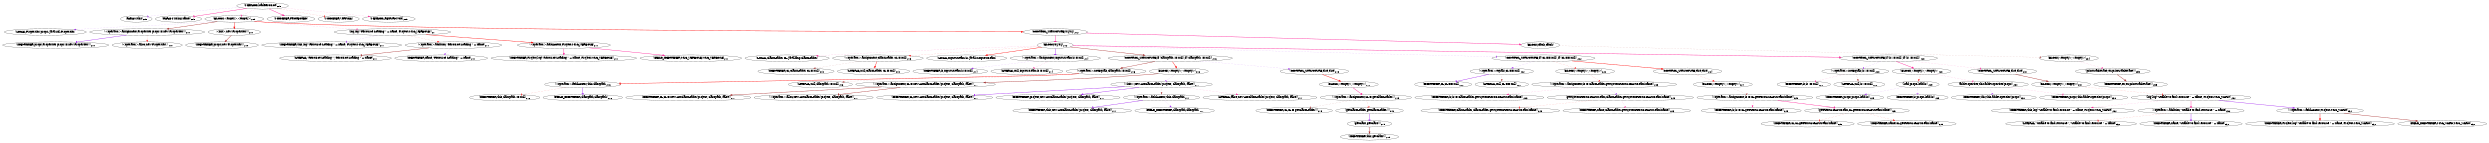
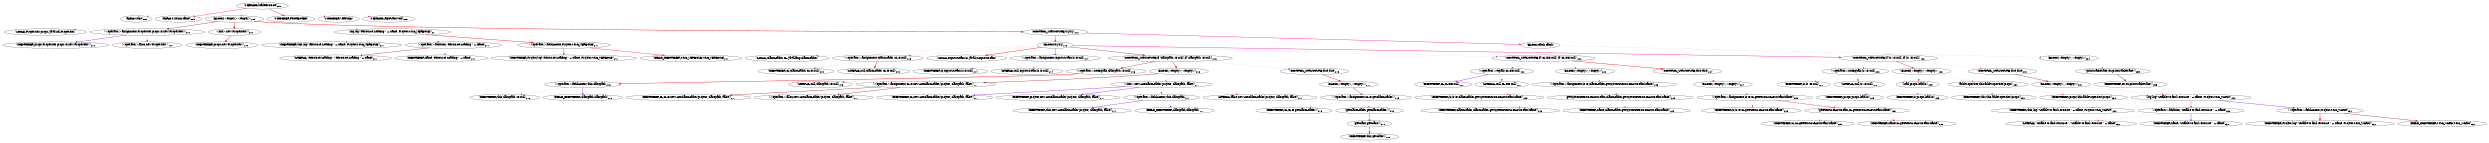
edge "(CONTROL_STRUCTURE,try,try)" -> "(BLOCK,try,try)": arrowhead tee -> normal
